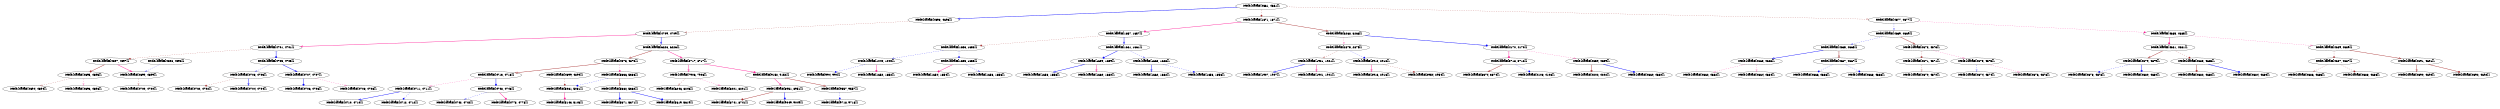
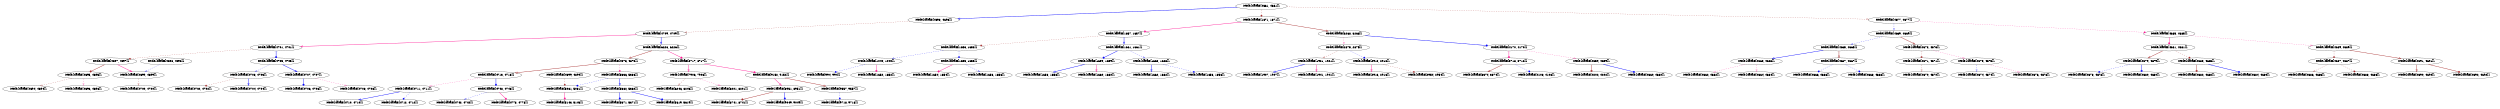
edge "Node{data=[6226, 6226]}" -> "Node{data=[8717, 8717]}": arrowhead onormal -> dot
edge "Node{data=[5336, 5336]}" -> "Node{data=[5382, 5382]}": color brown -> blue
